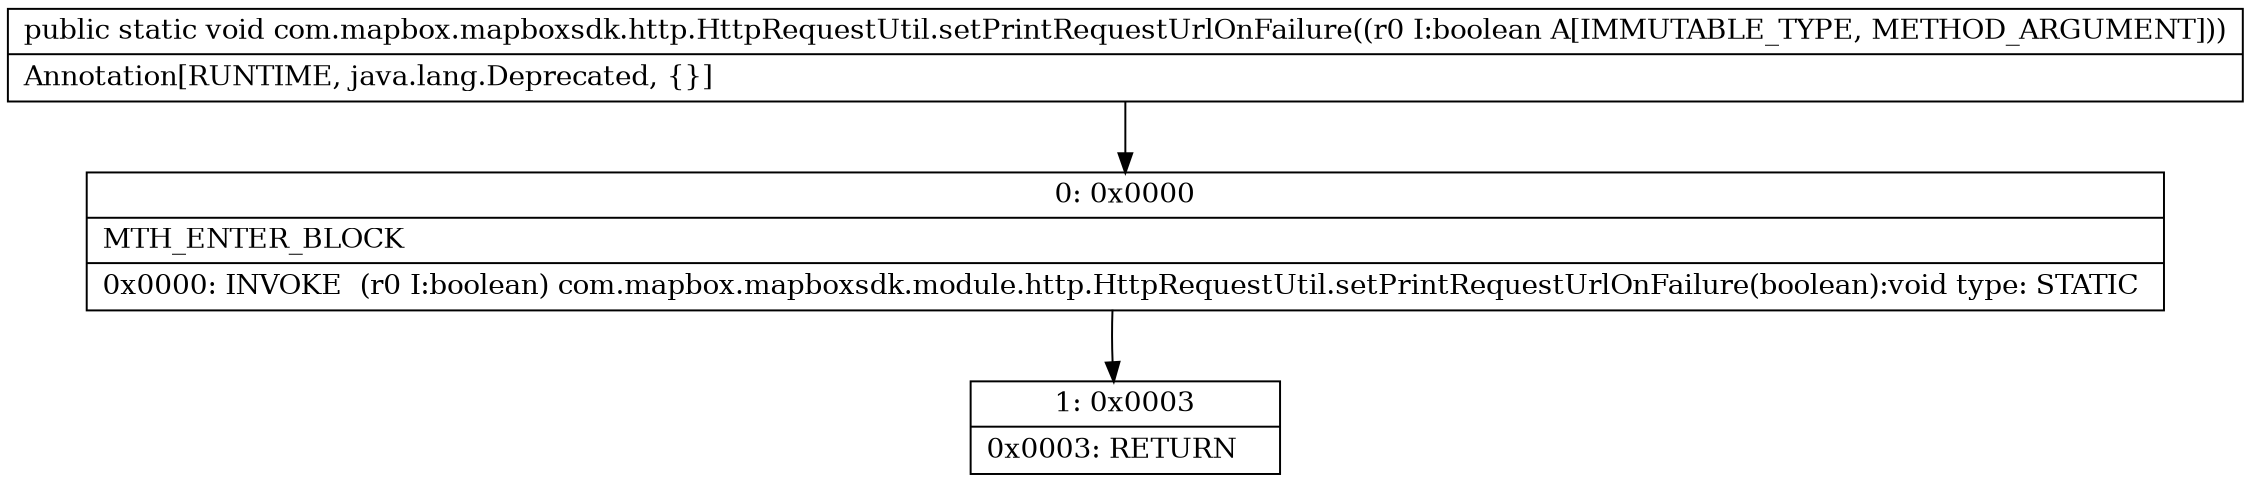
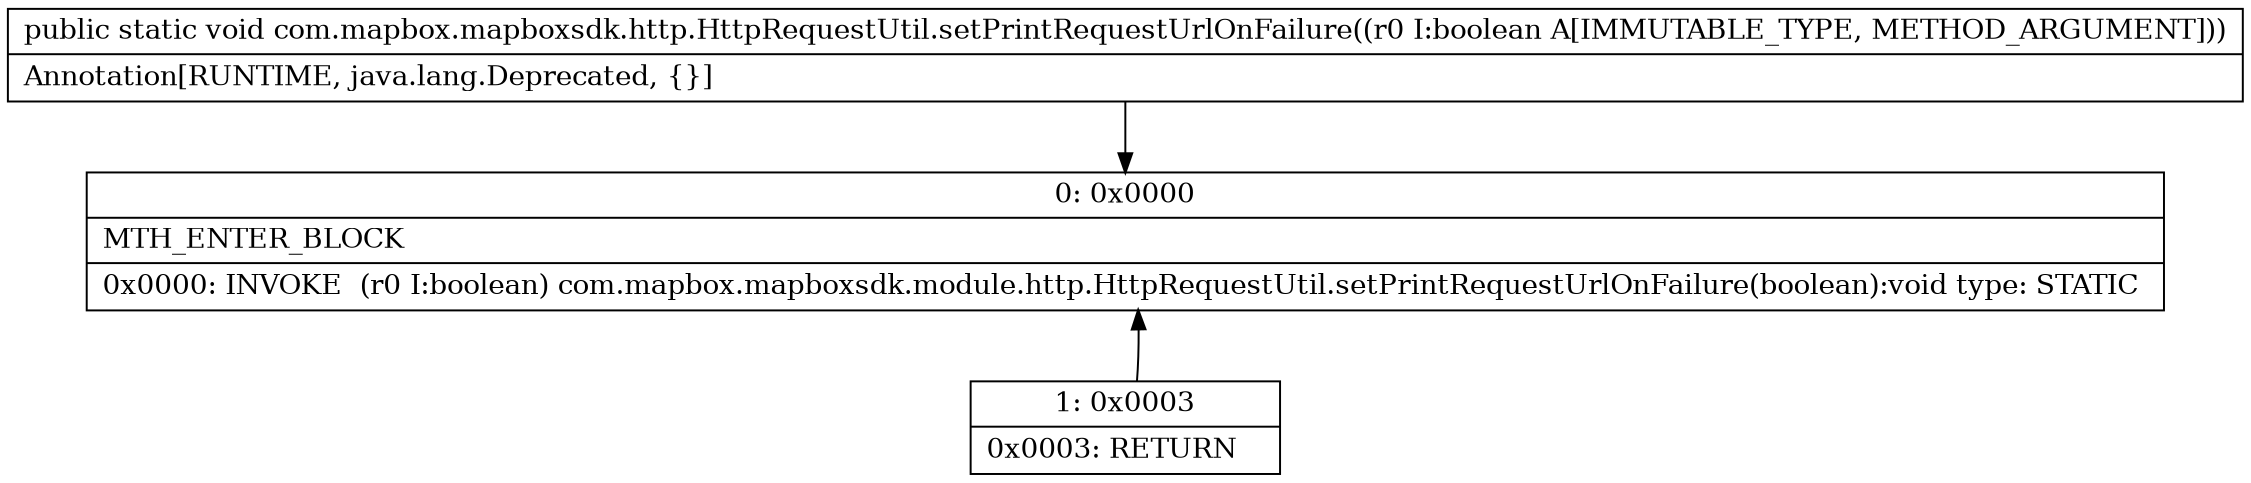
edge "0: 0x0000" -> "1: 0x0003": reversed
